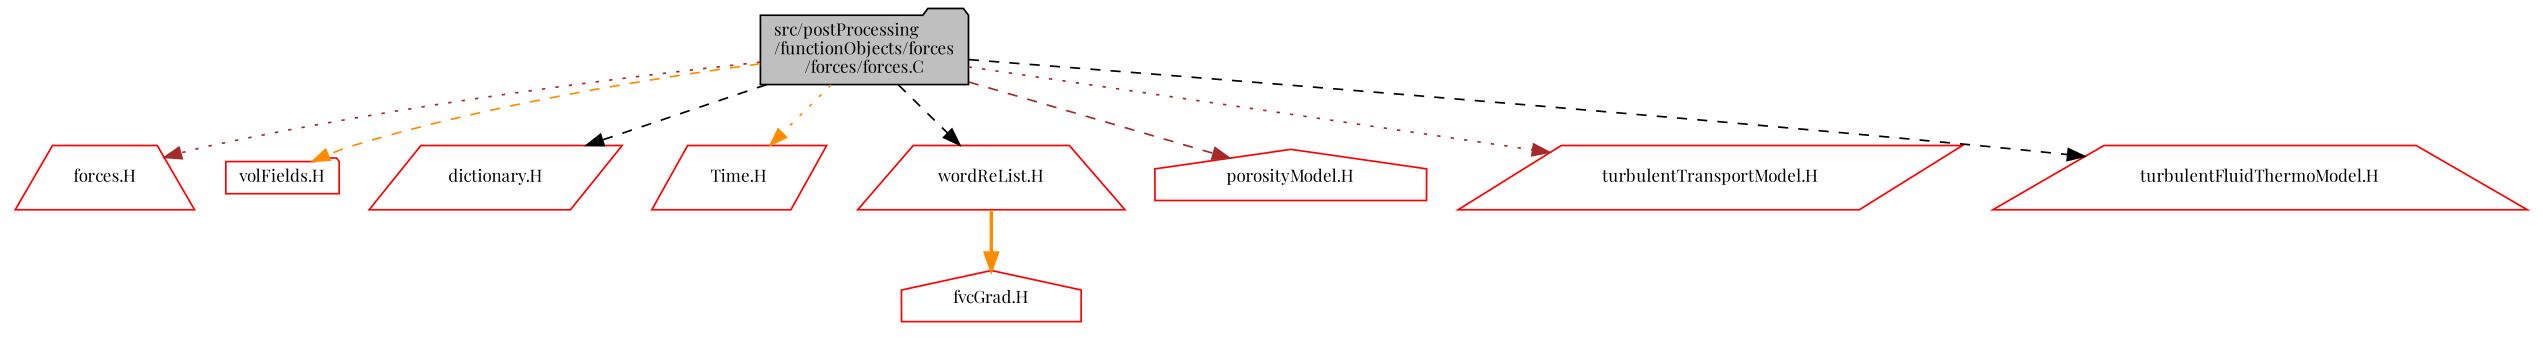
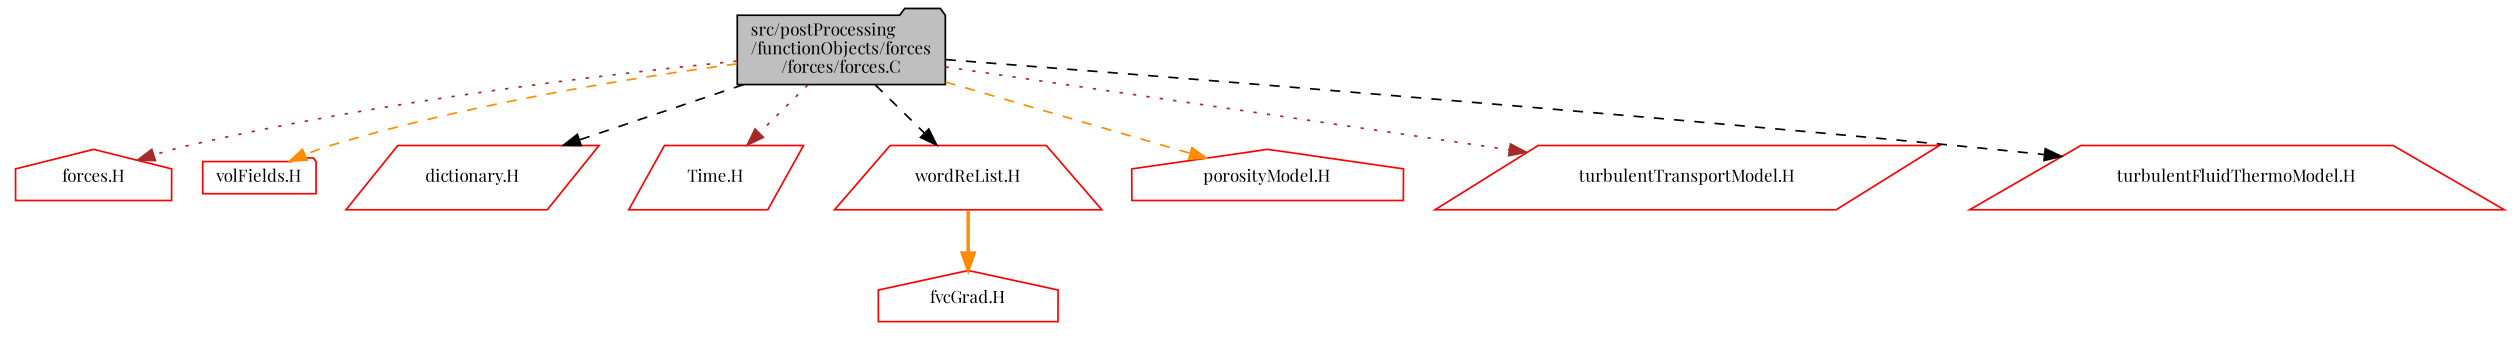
edge "src/postProcessing /functionObjects/forces /forces/forces.C" -> "Time.H": color darkorange -> brown
edge "src/postProcessing /functionObjects/forces /forces/forces.C" -> "porosityModel.H": color brown -> darkorange
node "forces.H": shape trapezium -> house
